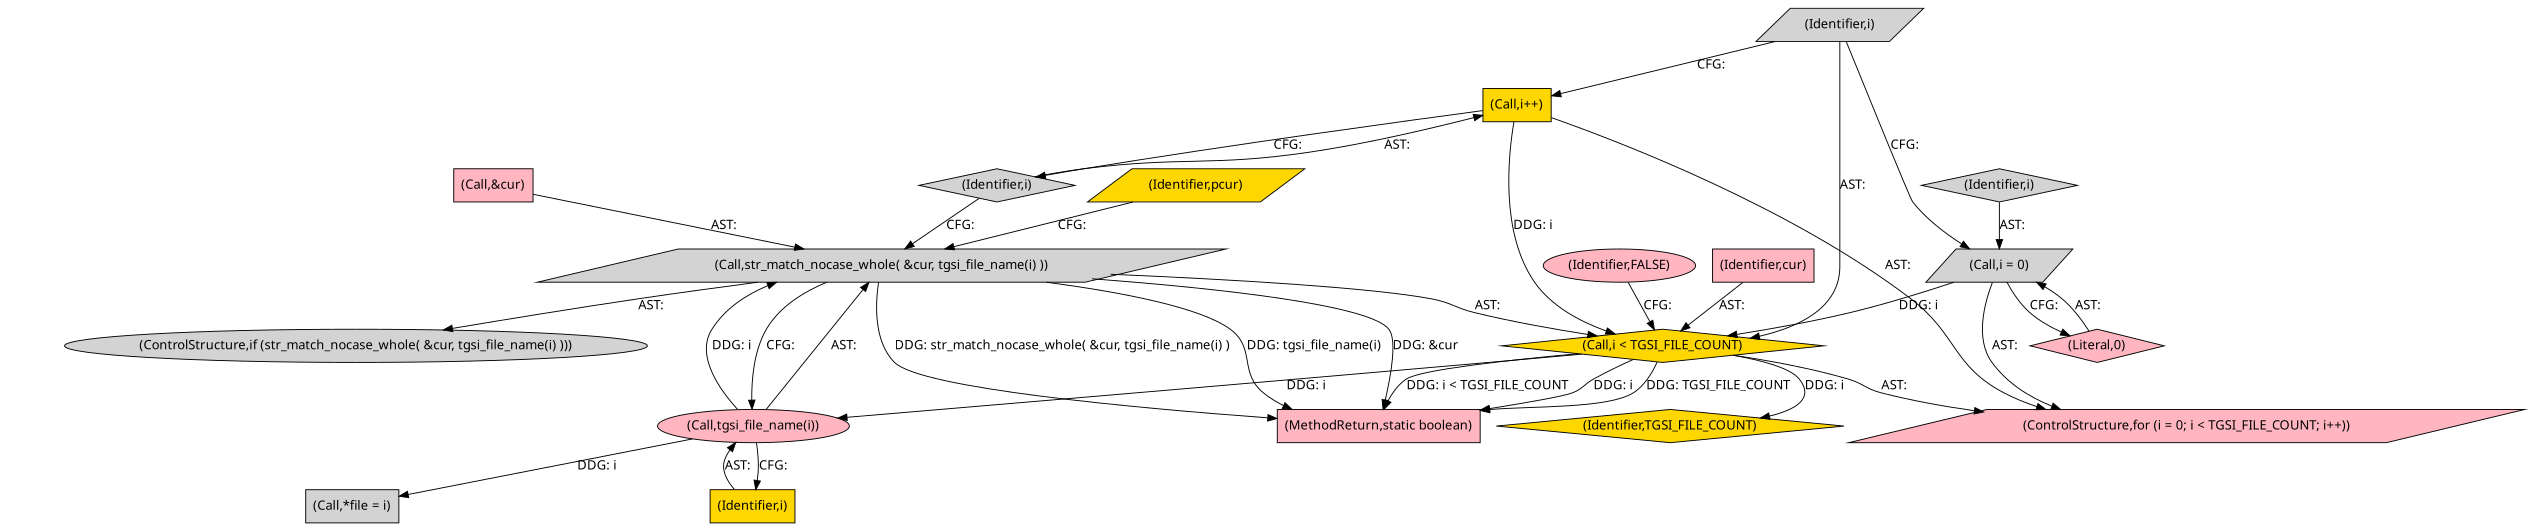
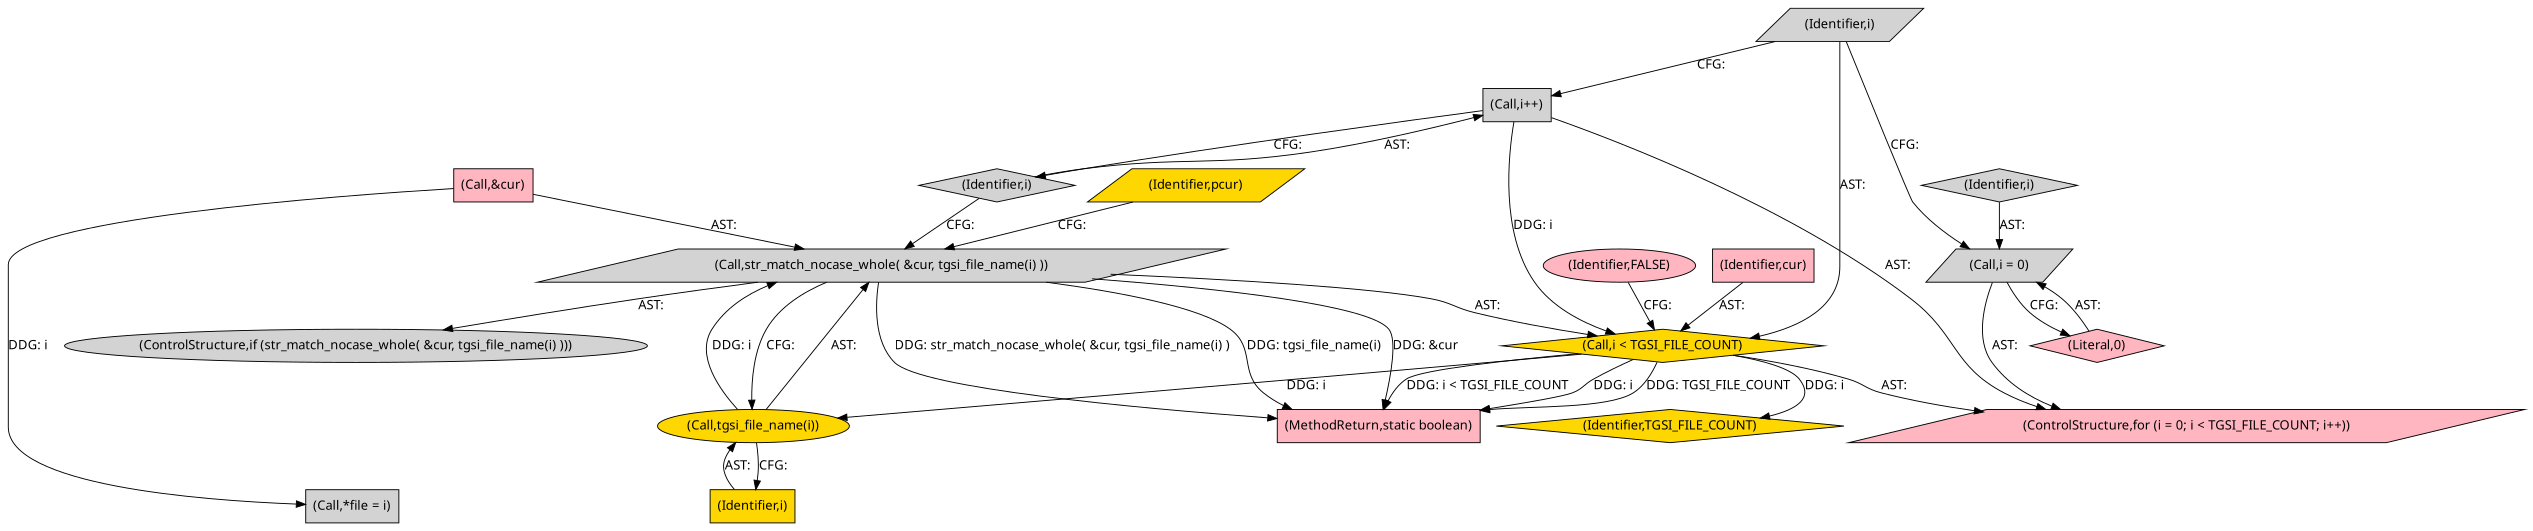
node "(Call,i++)": fillcolor gold -> lightgrey
edge "(Call,i = 0)" -> "(Call,i < TGSI_FILE_COUNT)": removed, label "DDG: i"
node "(Call,tgsi_file_name(i))": fillcolor lightpink -> gold
edge "(Call,tgsi_file_name(i))" -> "(Call,*file = i)": now "(Call,&cur)" -> "(Call,*file = i)"
